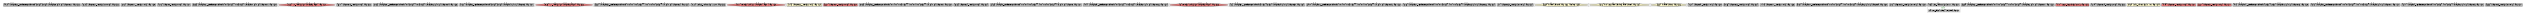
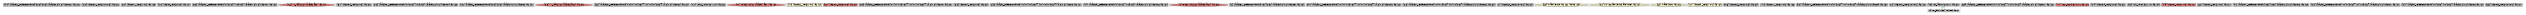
node "[76/77]  %idxprom9 = sext i32 1 to i64, !dbg !1320": fillcolor grey -> lemonchiffon
node "[29/30]  %sub = sub nsw i32 %0, 100, !dbg !1319": fillcolor lemonchiffon -> grey
node "[66/67]  %idxprom3 = sext i32 1 to i64, !dbg !1317": fillcolor lightcoral -> grey
